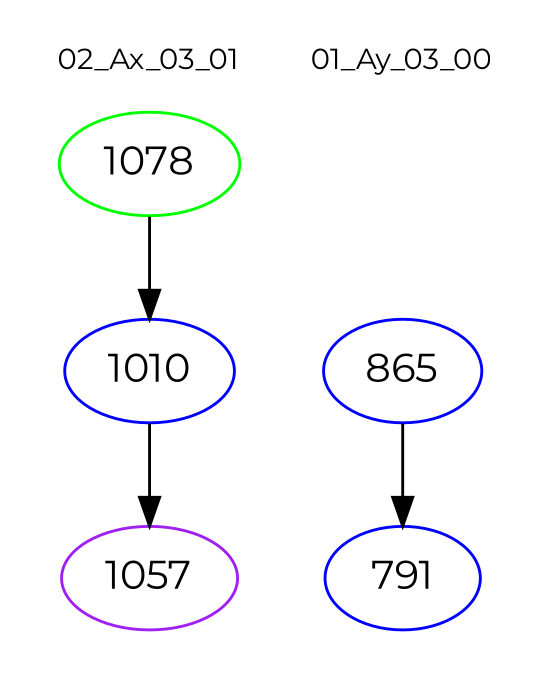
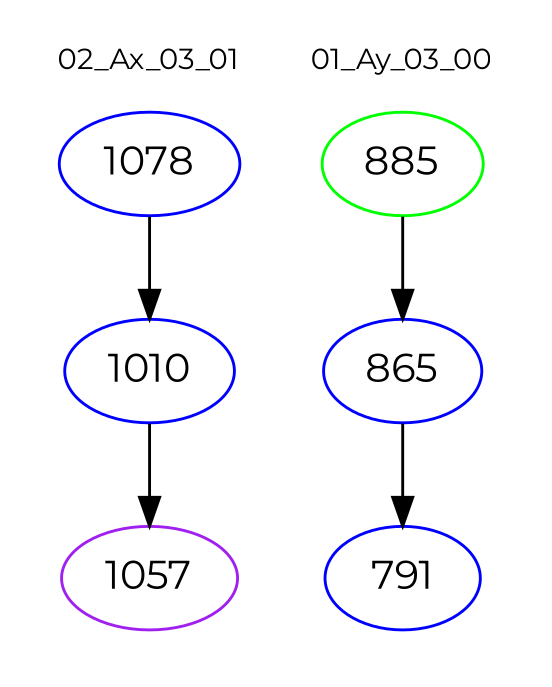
node "1078": color green -> blue
node "885": added
